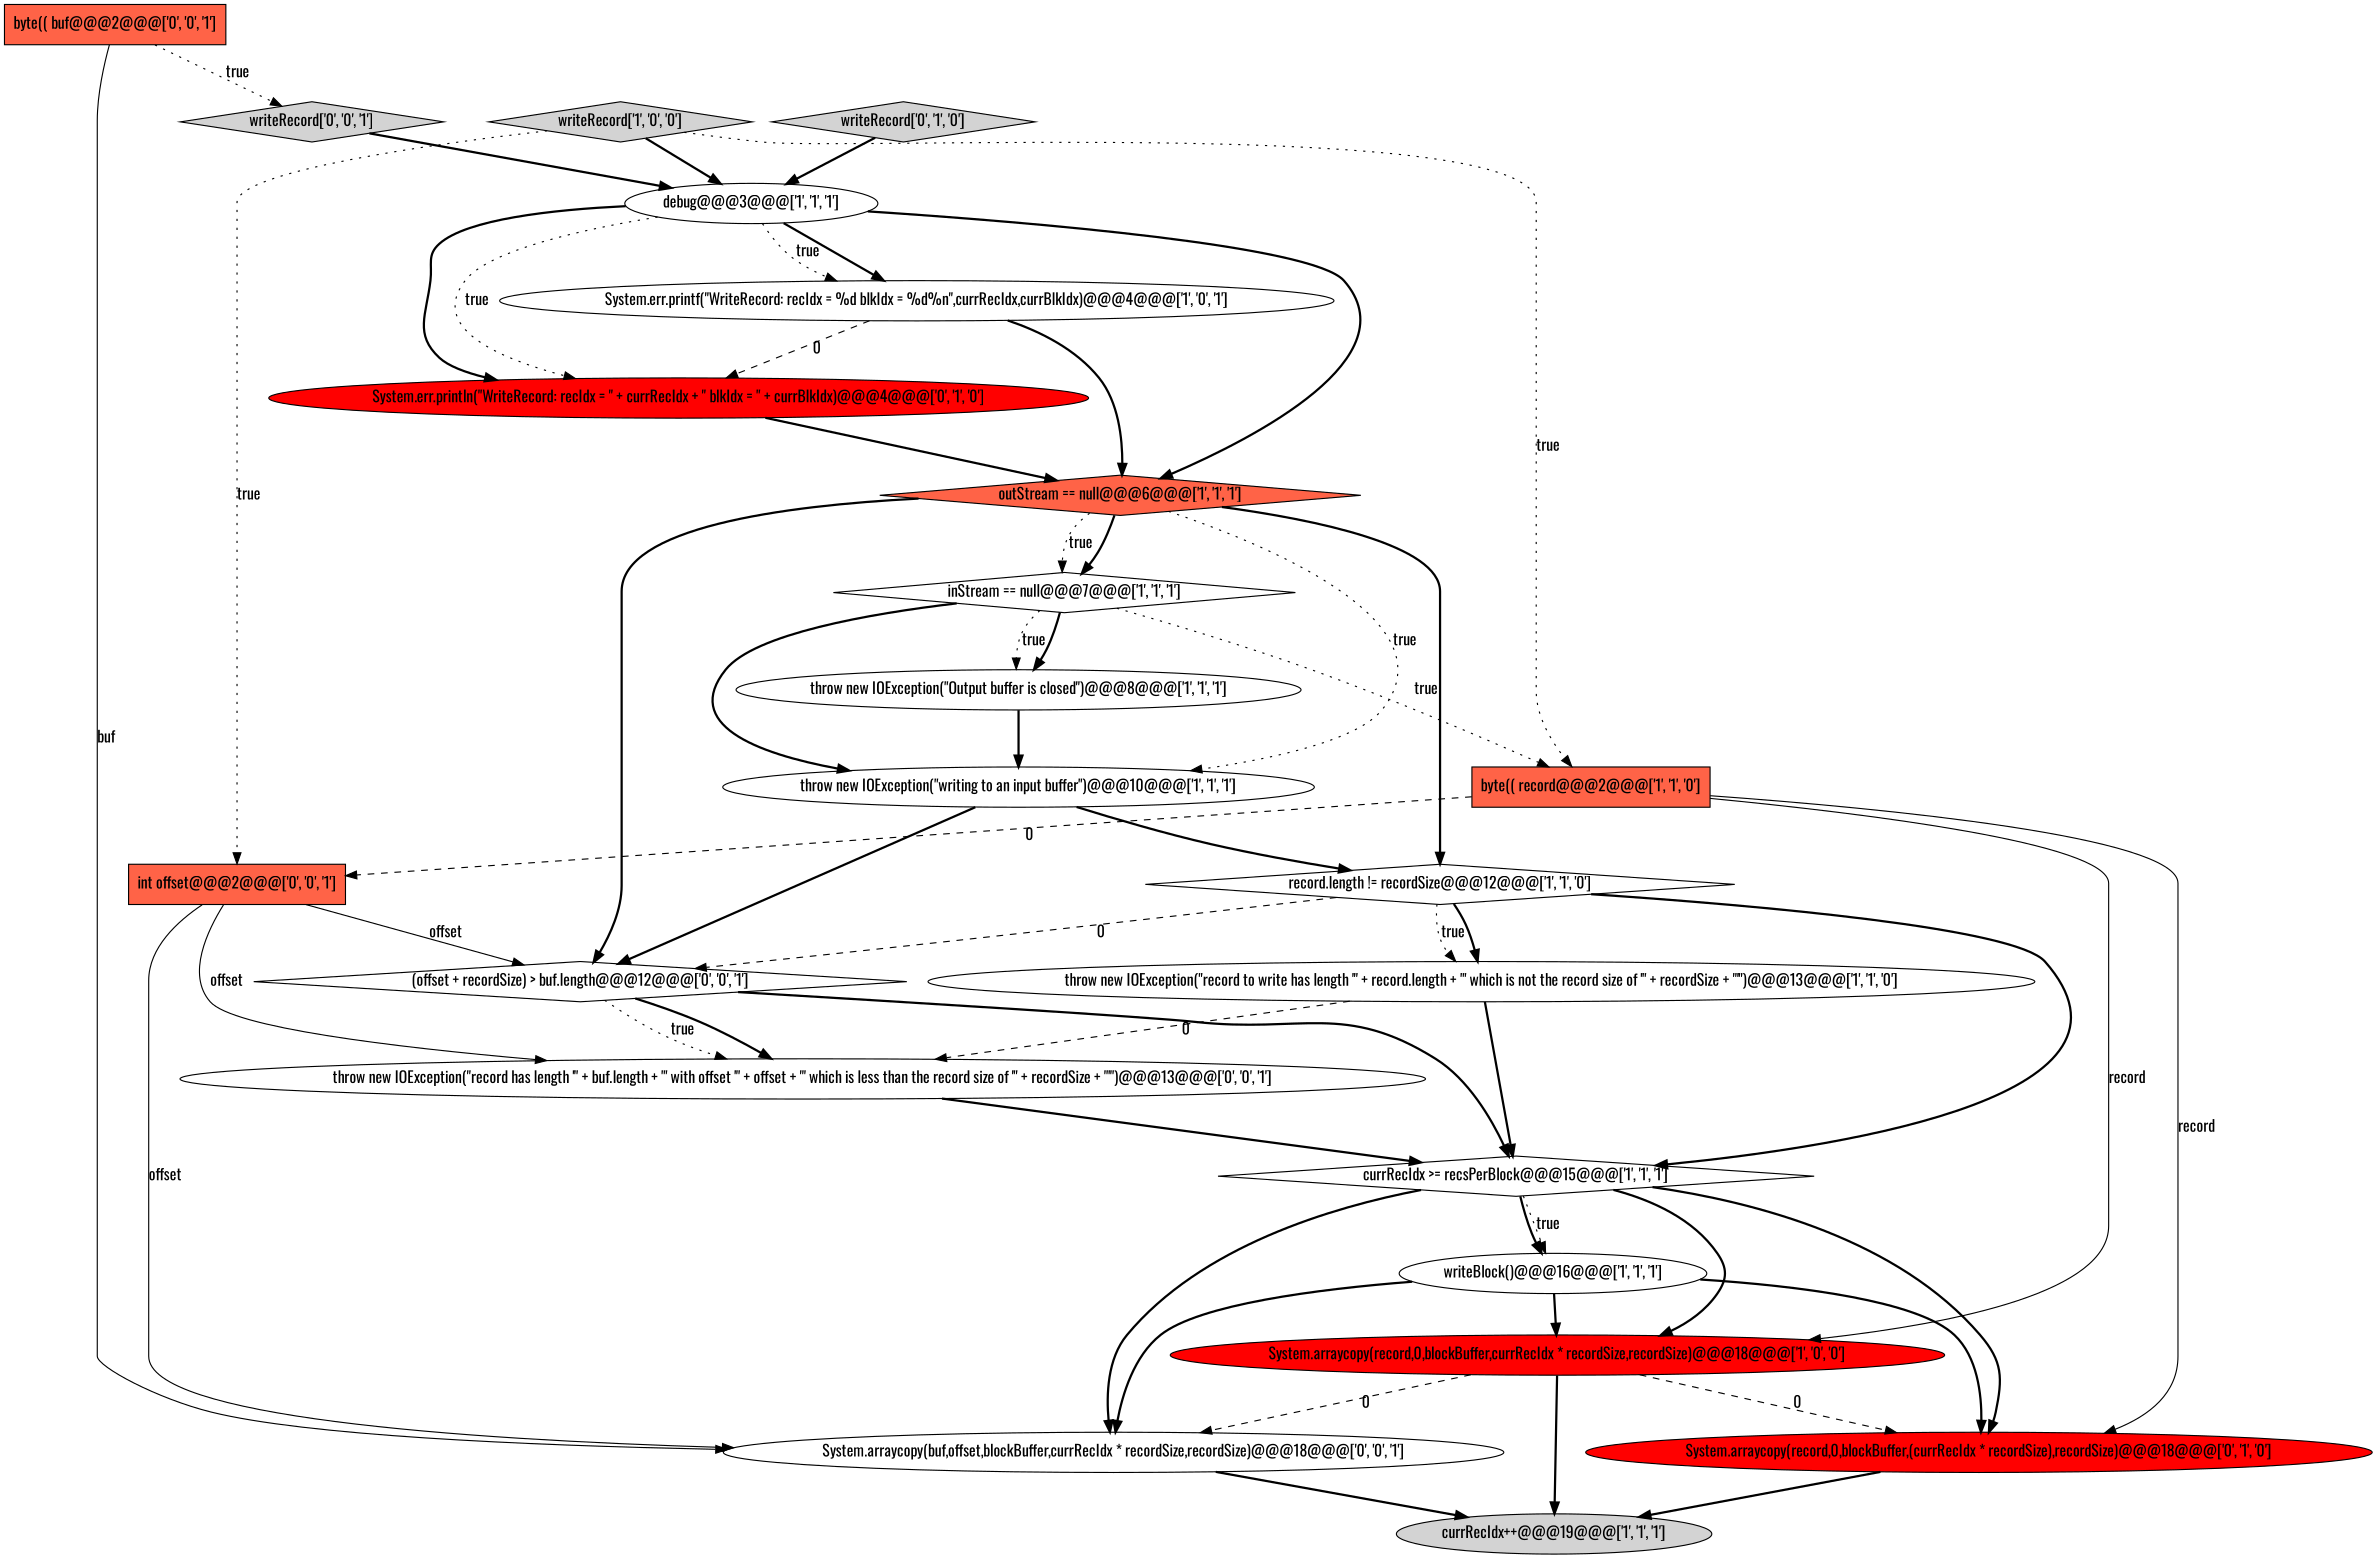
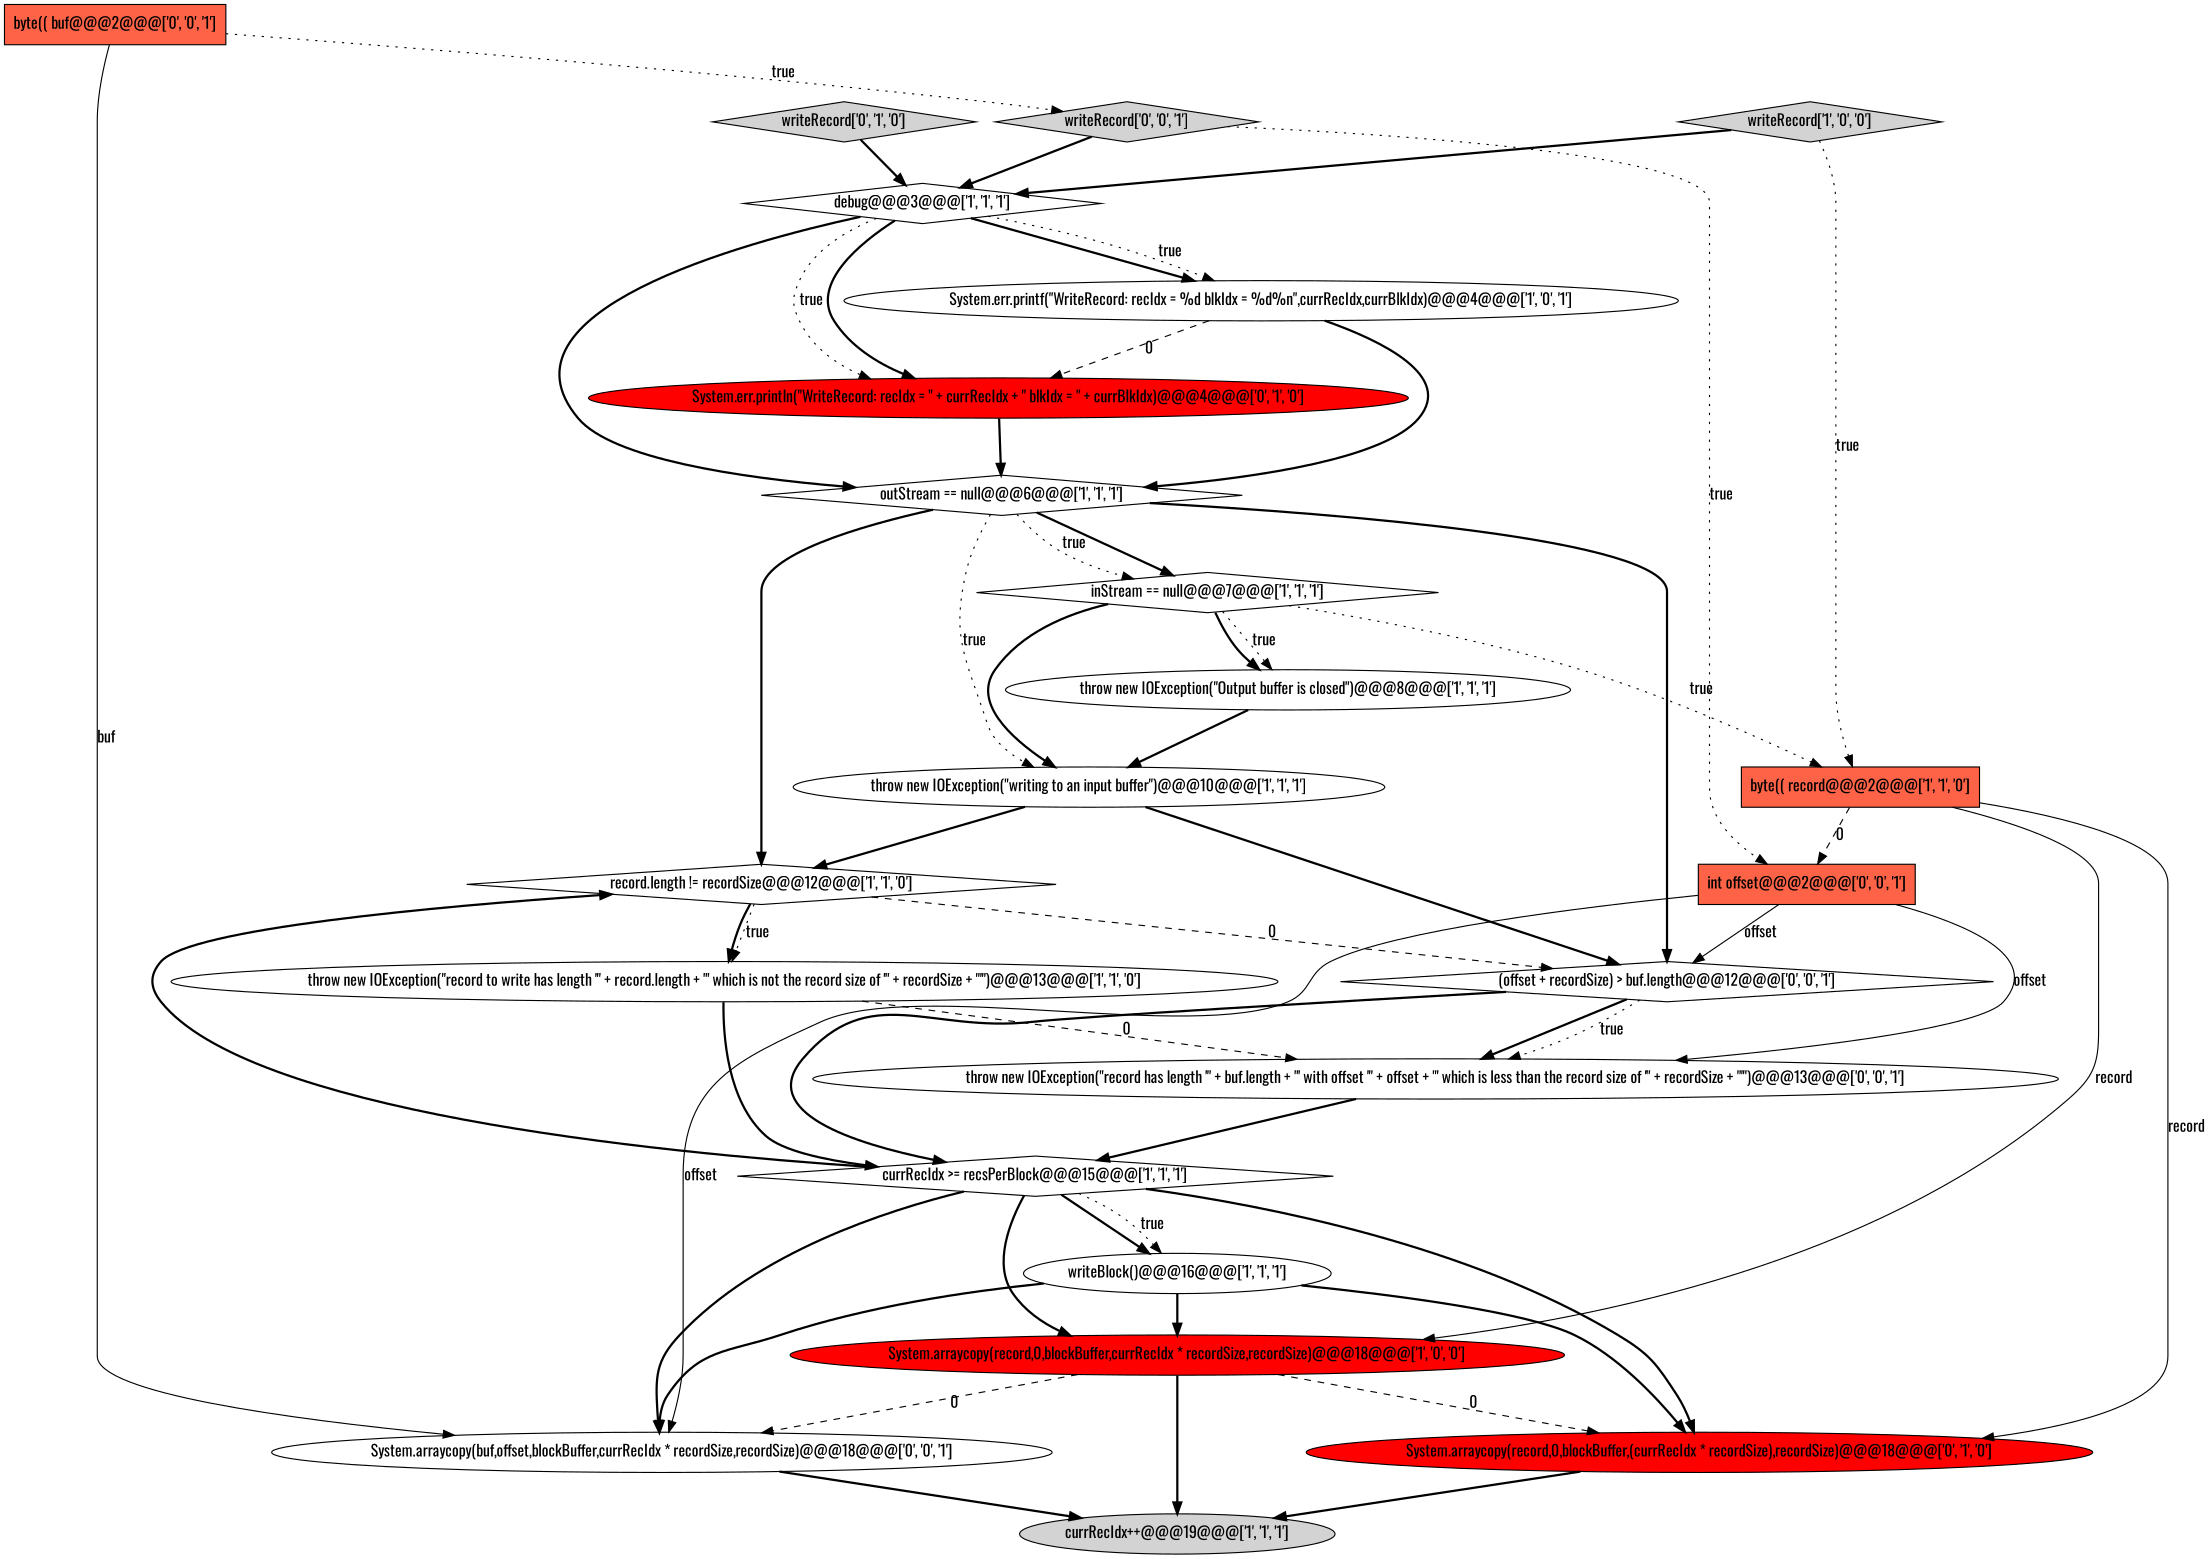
node "debug@@@3@@@['1', '1', '1']": shape ellipse -> diamond
edge "writeRecord['1', '0', '0']" -> "int offset@@@2@@@['0', '0', '1']": now "writeRecord['0', '0', '1']" -> "int offset@@@2@@@['0', '0', '1']"
node "outStream == null@@@6@@@['1', '1', '1']": fillcolor tomato -> white
edge "record.length != recordSize@@@12@@@['1', '1', '0']" -> "currRecIdx >= recsPerBlock@@@15@@@['1', '1', '1']": reversed
